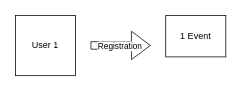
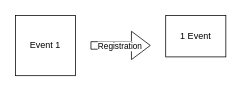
node "User 1": label "User 1" -> "Event 1"
